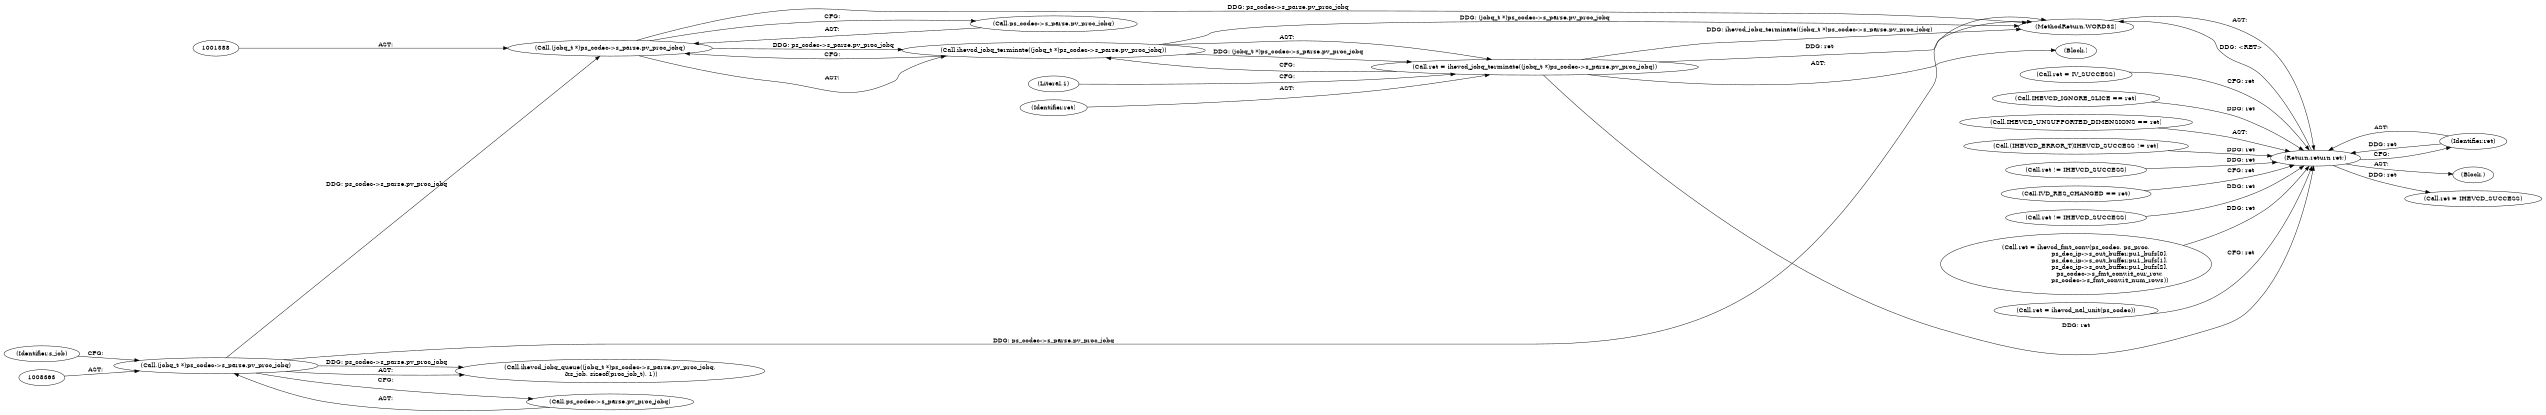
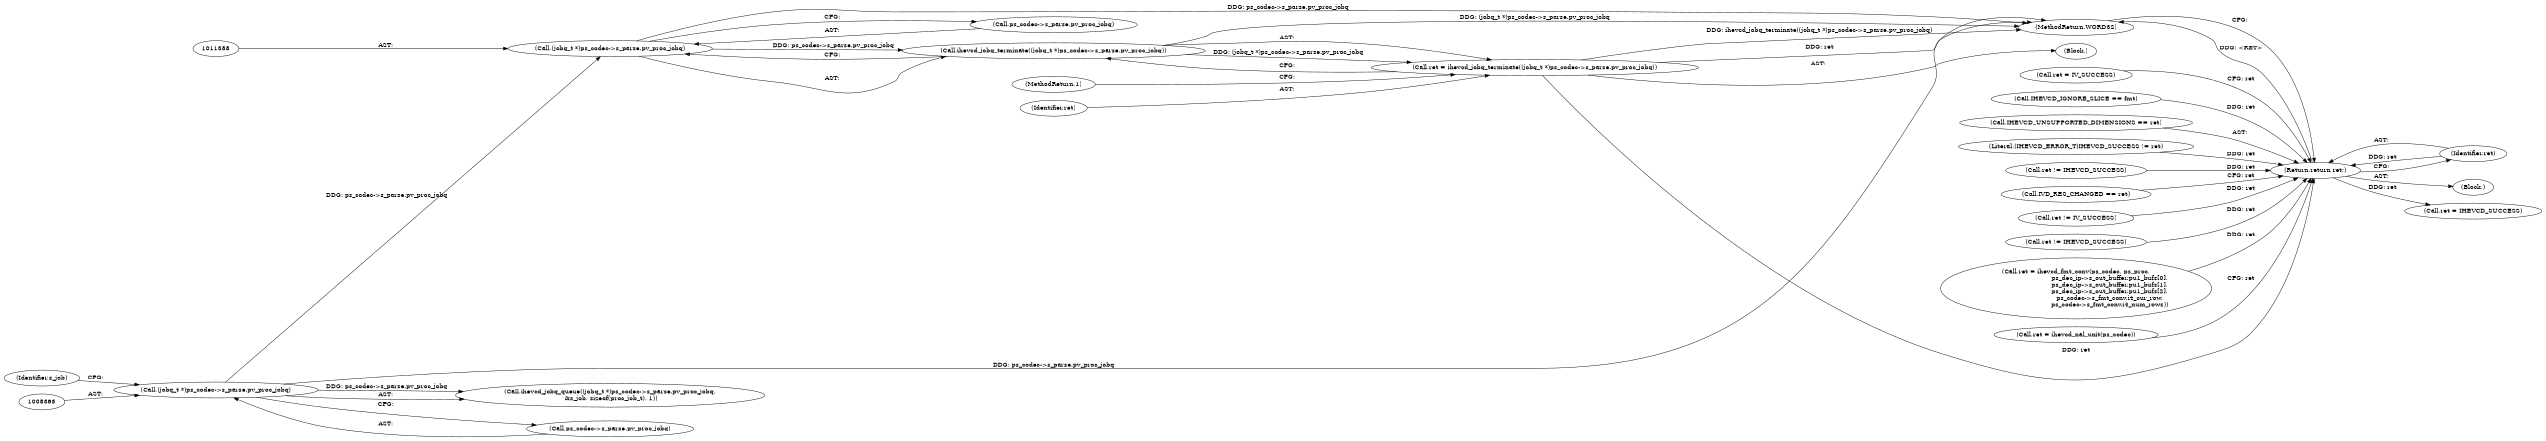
edge "(MethodReturn,WORD32)" -> "(Return,return ret;)": label "AST: " -> "CFG: "
node "1001388": label "1001388" -> "1011388"
node "(Literal,1)": label "(Literal,1)" -> "(MethodReturn,1)"
node "(Call,IHEVCD_IGNORE_SLICE == ret)": label "(Call,IHEVCD_IGNORE_SLICE == ret)" -> "(Call,IHEVCD_IGNORE_SLICE == fmt)"
node "(Call,(IHEVCD_ERROR_T)IHEVCD_SUCCESS != ret)": label "(Call,(IHEVCD_ERROR_T)IHEVCD_SUCCESS != ret)" -> "(Literal,(IHEVCD_ERROR_T)IHEVCD_SUCCESS != ret)"
node "(Call,ret != IV_SUCCESS)": added
